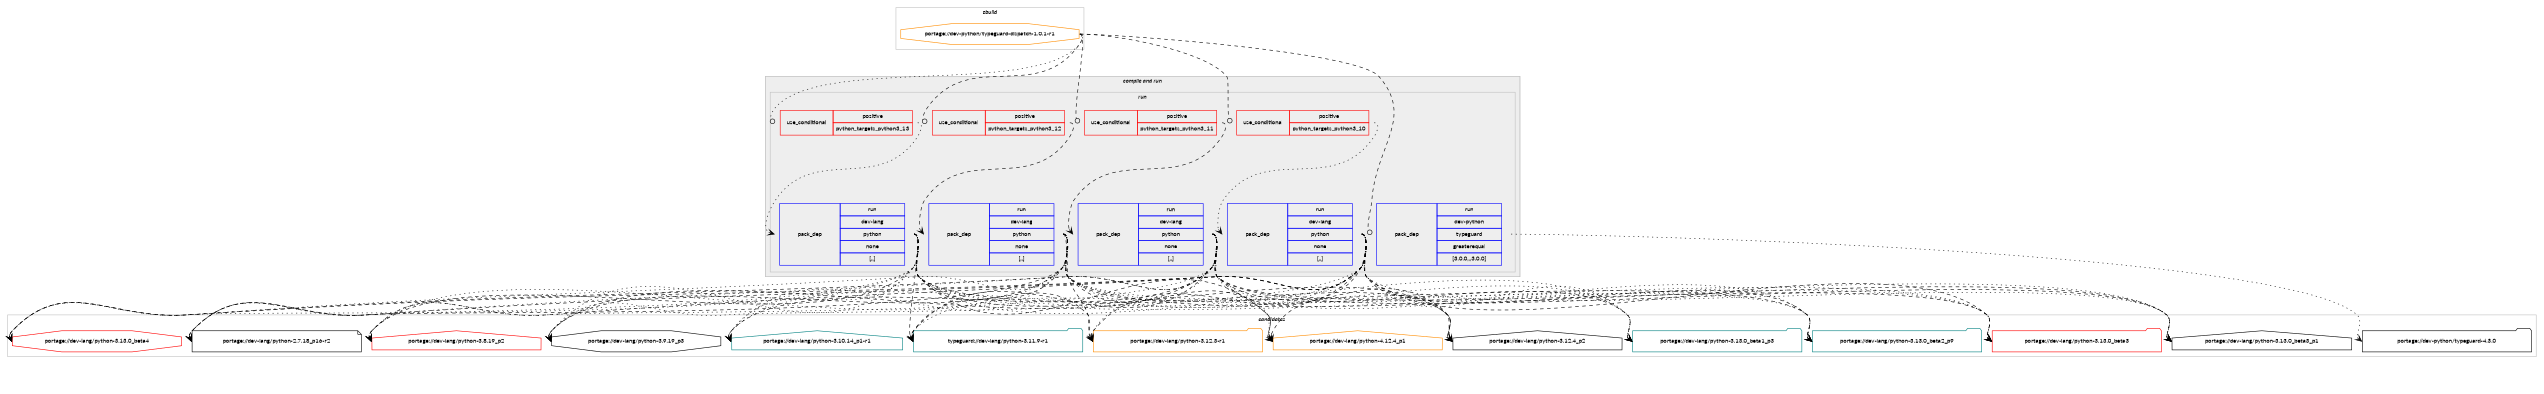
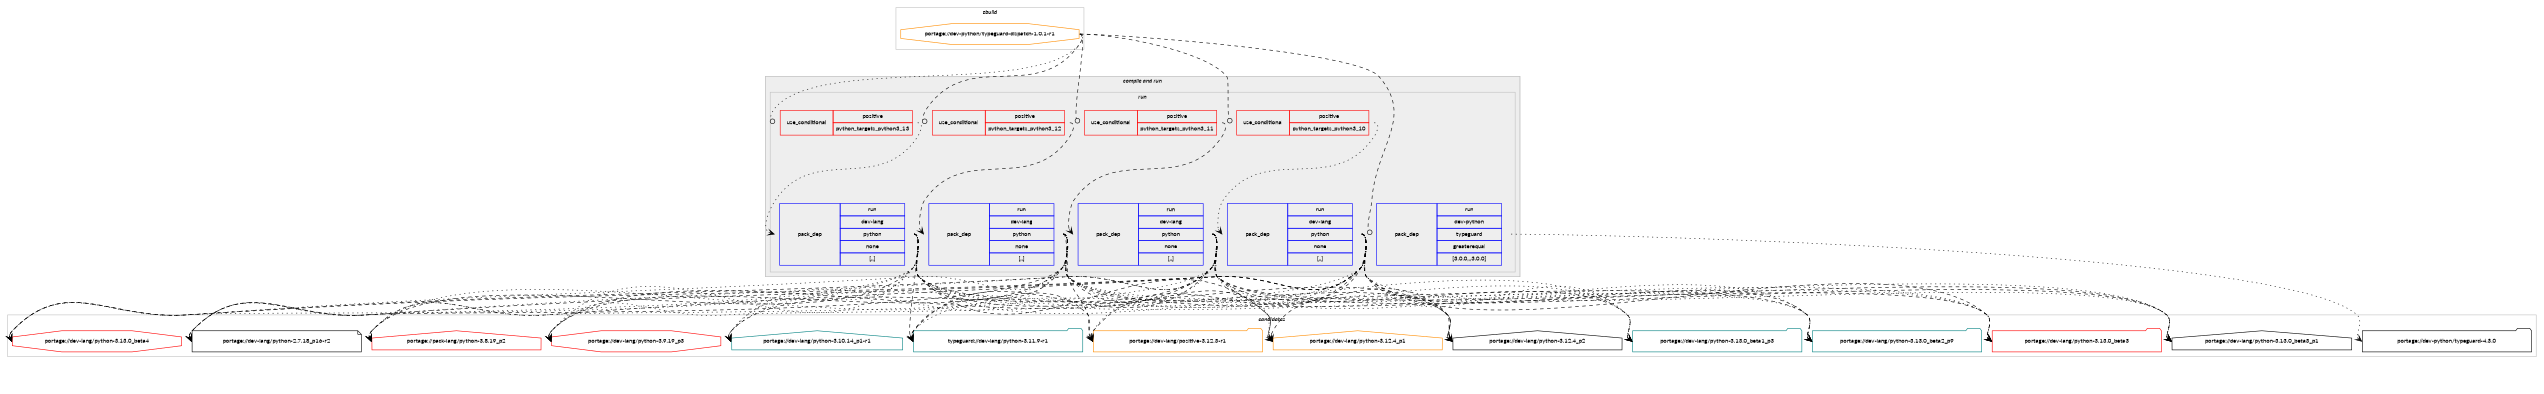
node "portage://dev-lang/python-3.8.19_p2": label "portage://dev-lang/python-3.8.19_p2" -> "portage://pack-lang/python-3.8.19_p2"
node "portage://dev-lang/python-3.9.19_p3": color black -> red
node "portage://dev-lang/python-3.12.3-r1": label "portage://dev-lang/python-3.12.3-r1" -> "portage://dev-lang/positive-3.12.3-r1"
node "portage://dev-lang/python-4.12.4_p1": label "portage://dev-lang/python-4.12.4_p1" -> "portage://dev-lang/python-3.12.4_p1"
